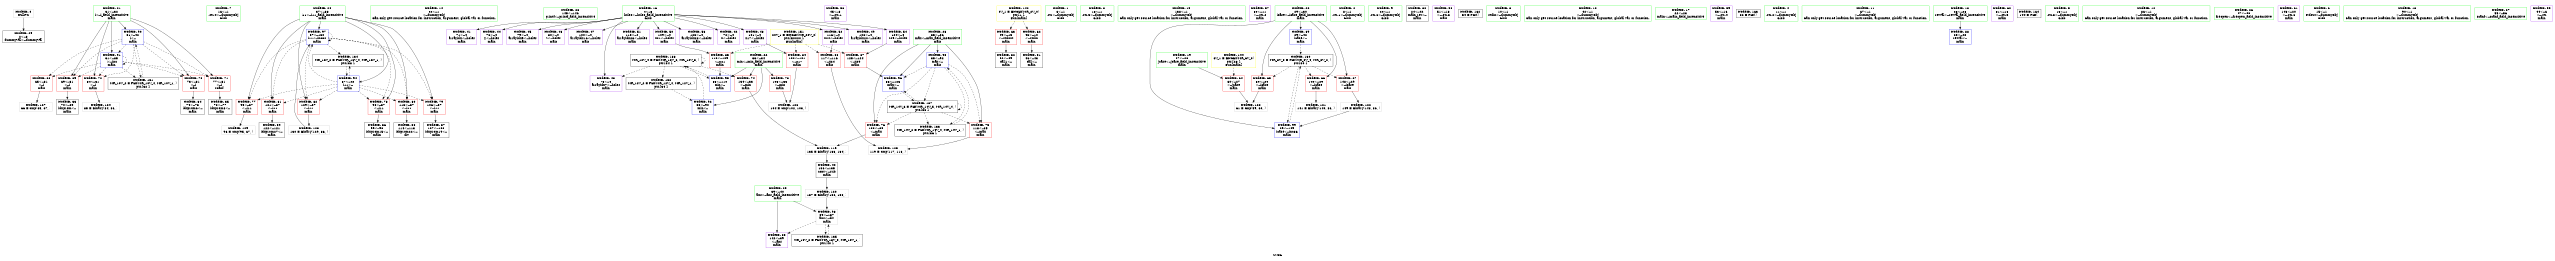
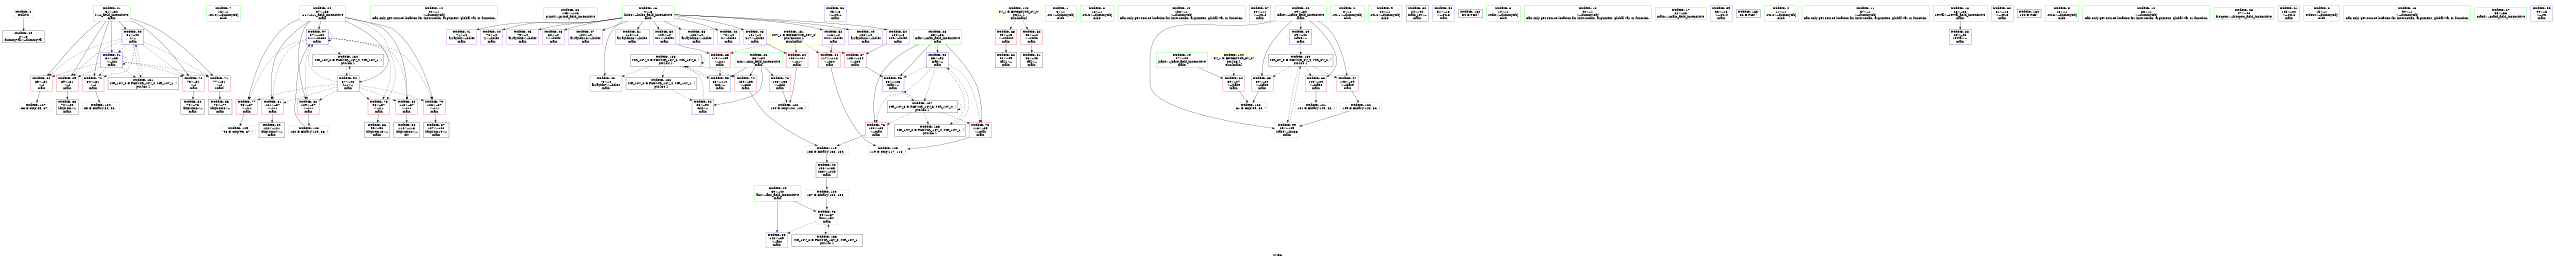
edge "NodeID: 21" -> "NodeID: 68": added
edge "NodeID: 24" -> "NodeID: 78": style solid -> dashed
node "NodeID: 99": color blue -> grey
